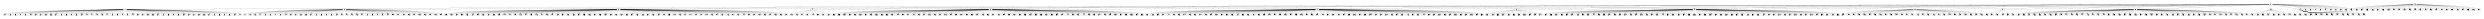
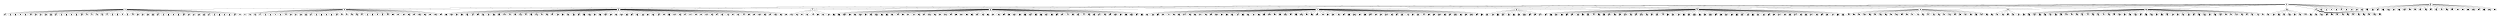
node "350": added
node "445": added
node "450": added
